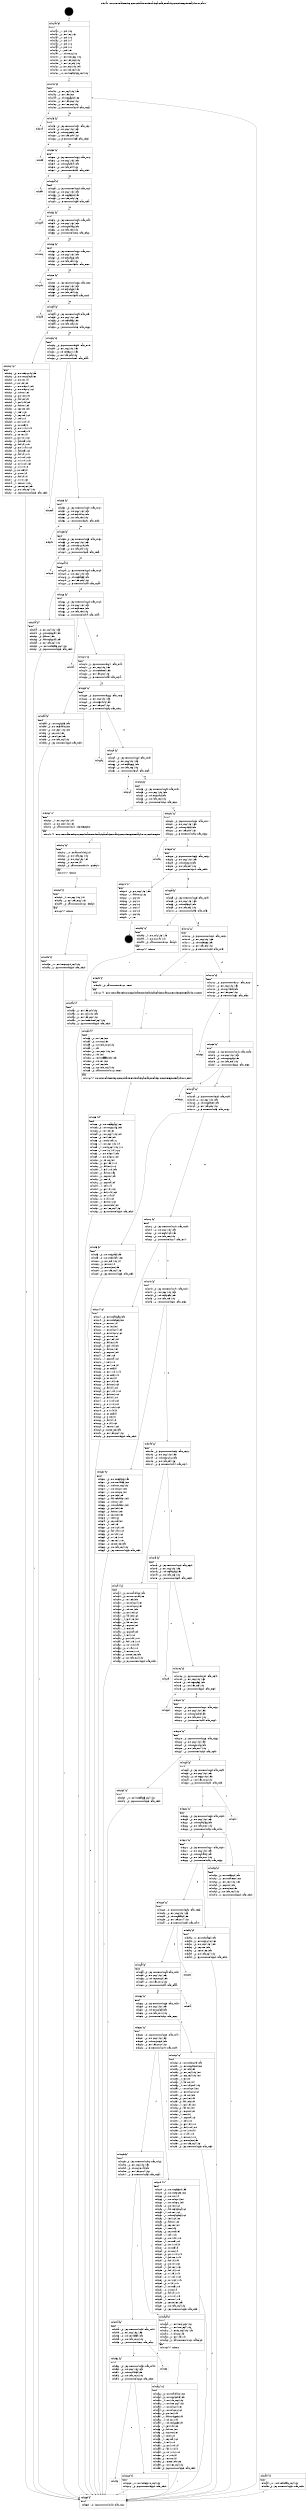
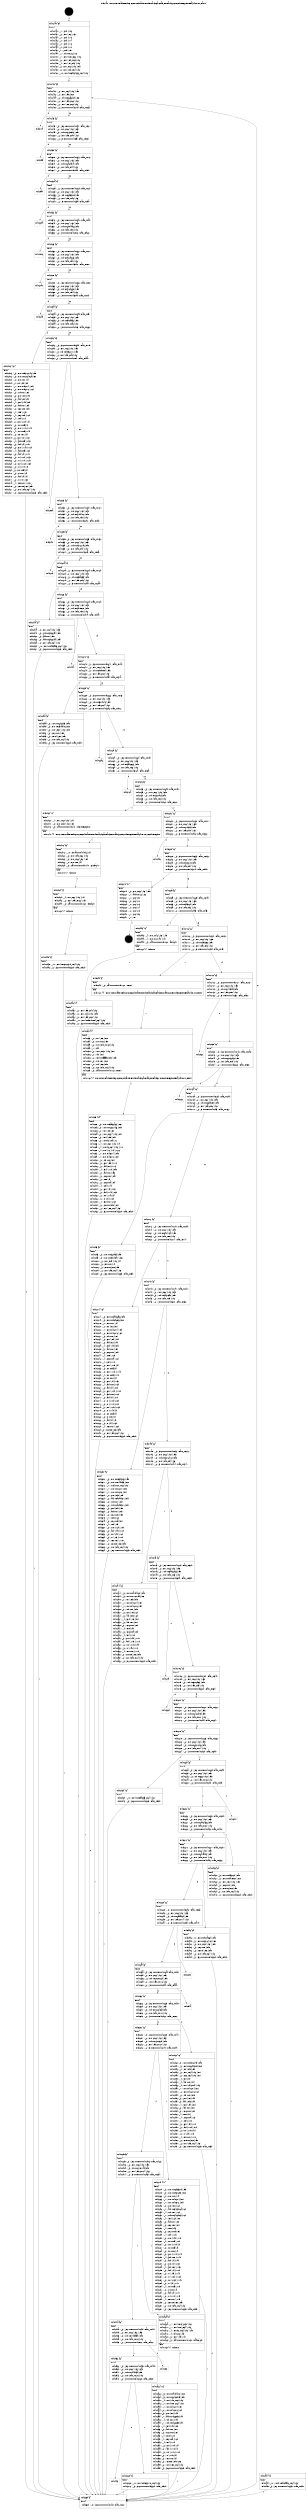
edge "0x4028c6 [28]" -> "0x4028e2 [28]": added, label "3"
